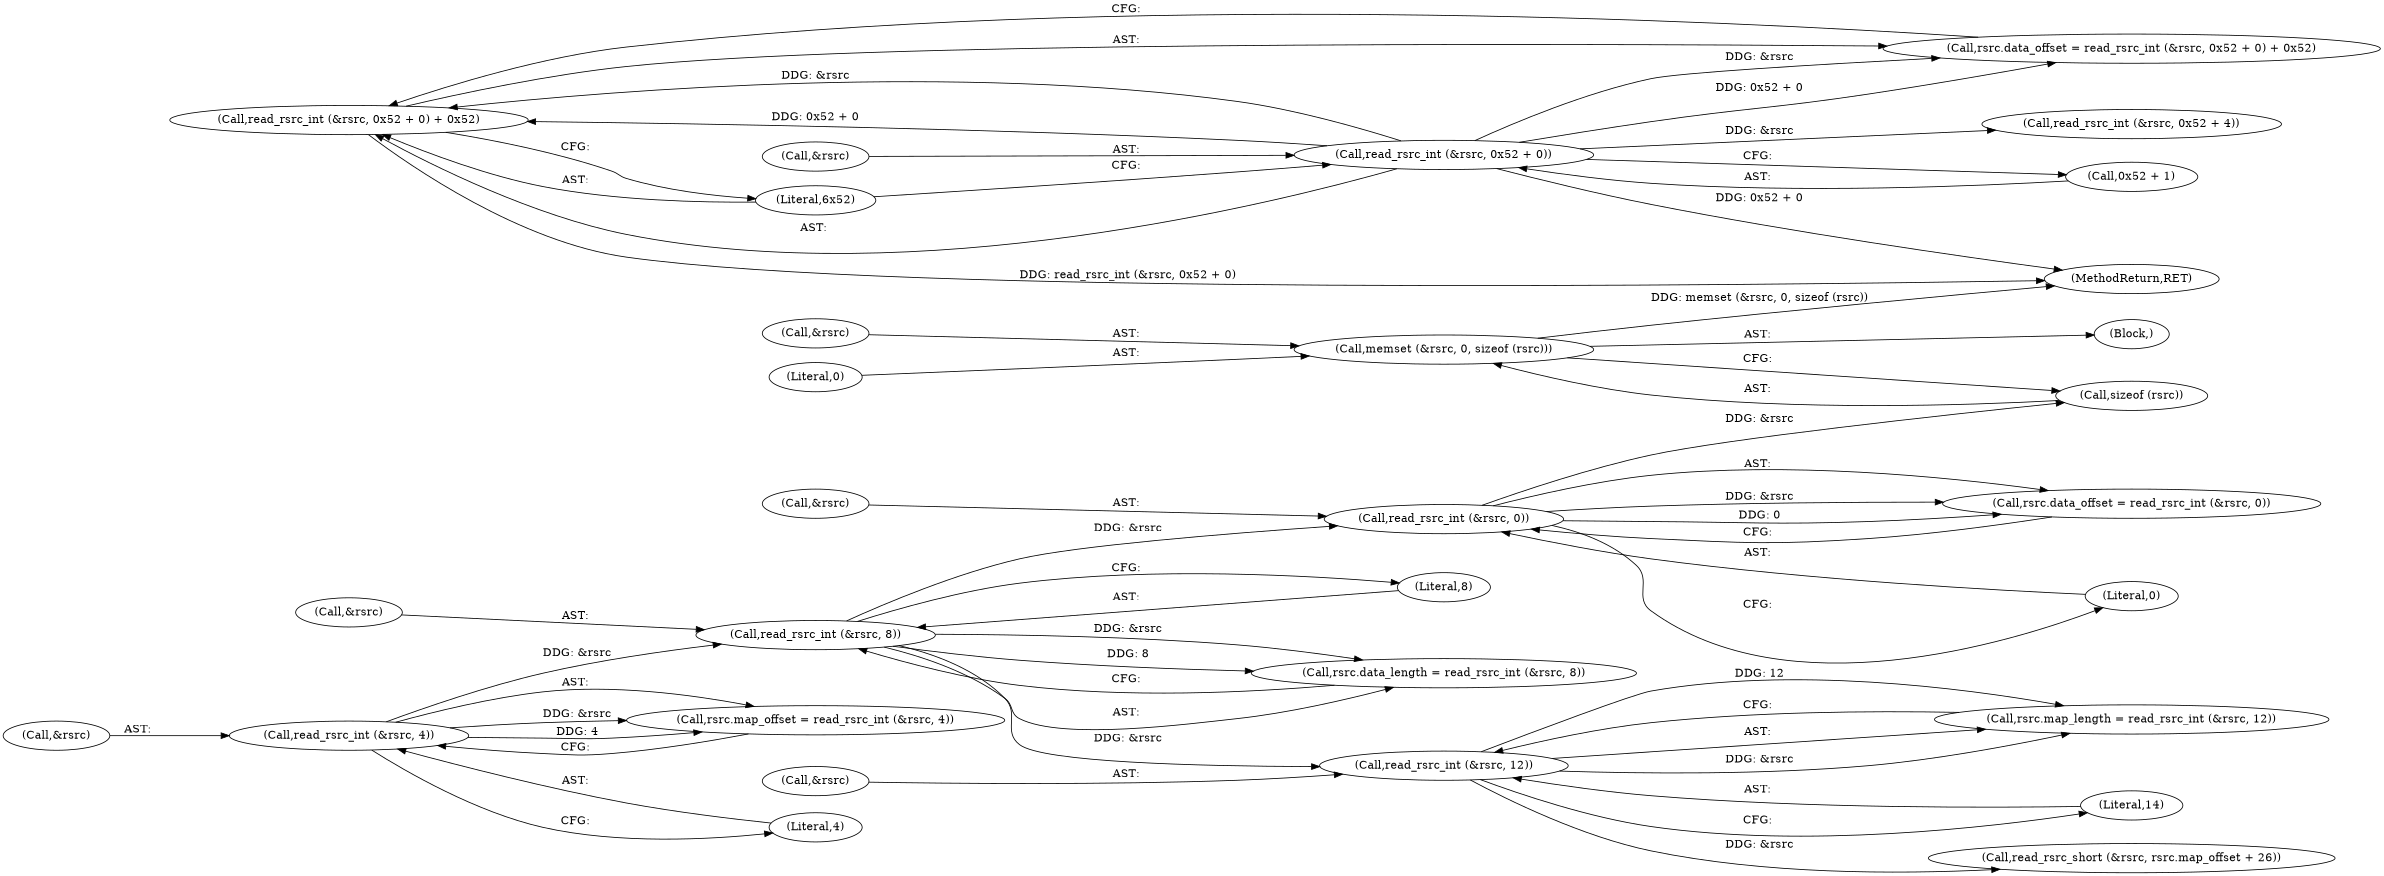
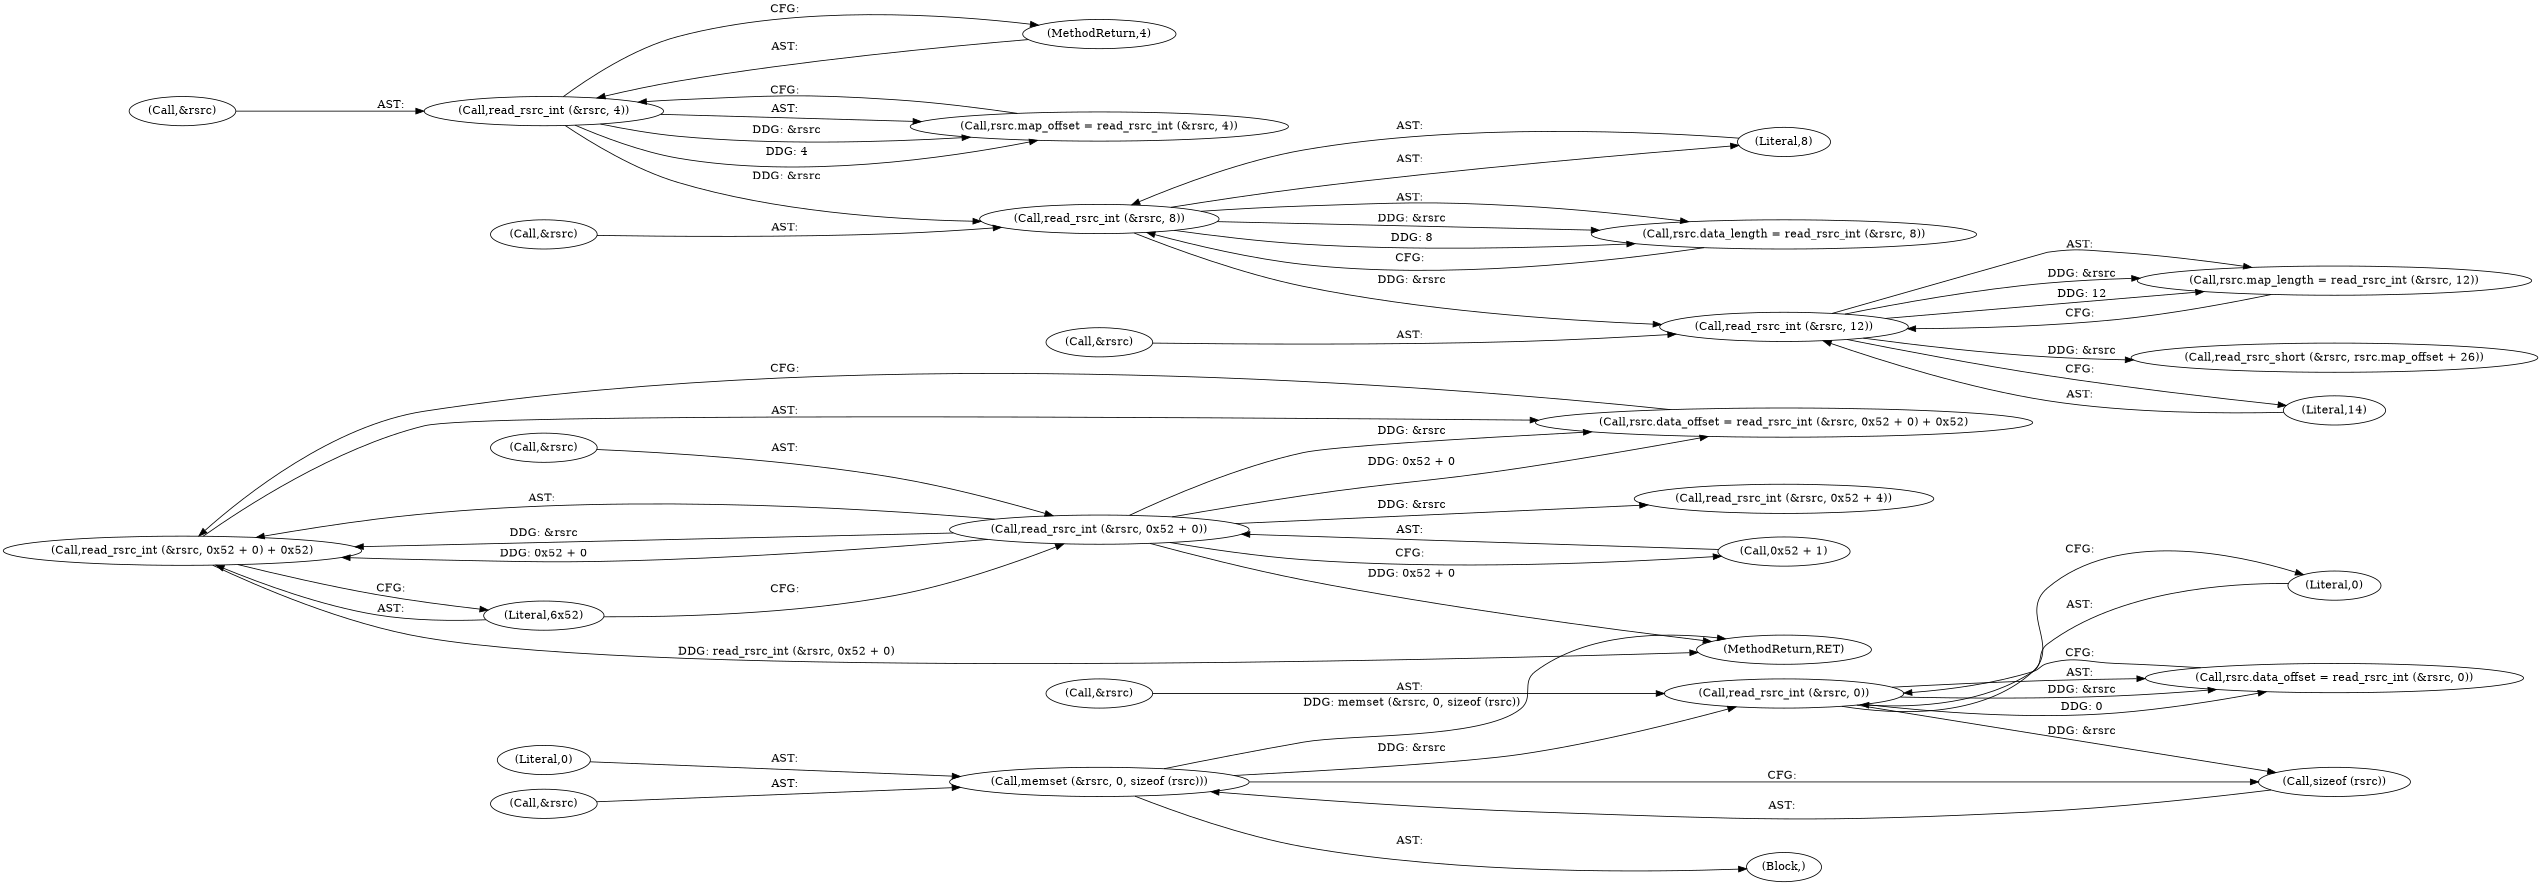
edge "(Call,read_rsrc_int (&rsrc, 8))" -> "(Call,read_rsrc_int (&rsrc, 0))": now "(Call,memset (&rsrc, 0, sizeof (rsrc)))" -> "(Call,read_rsrc_int (&rsrc, 0))"
edge "(Call,read_rsrc_int (&rsrc, 8))" -> "(Literal,8)": label "CFG: " -> "AST: "
node "(Literal,4)": label "(Literal,4)" -> "(MethodReturn,4)"
